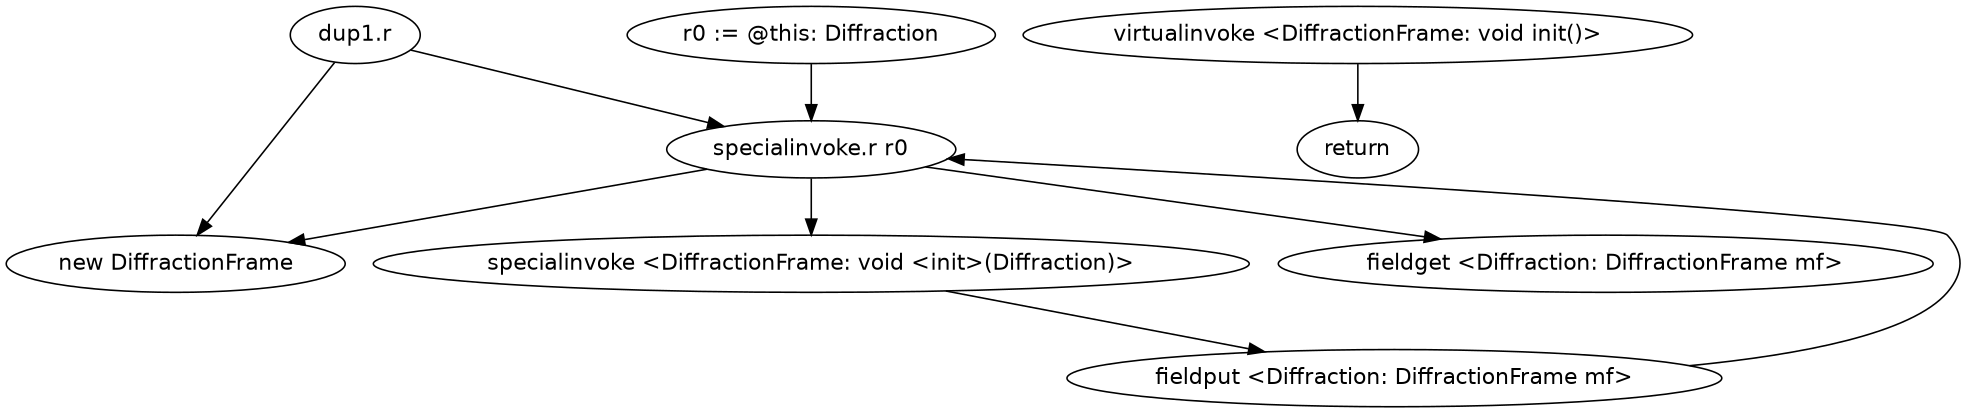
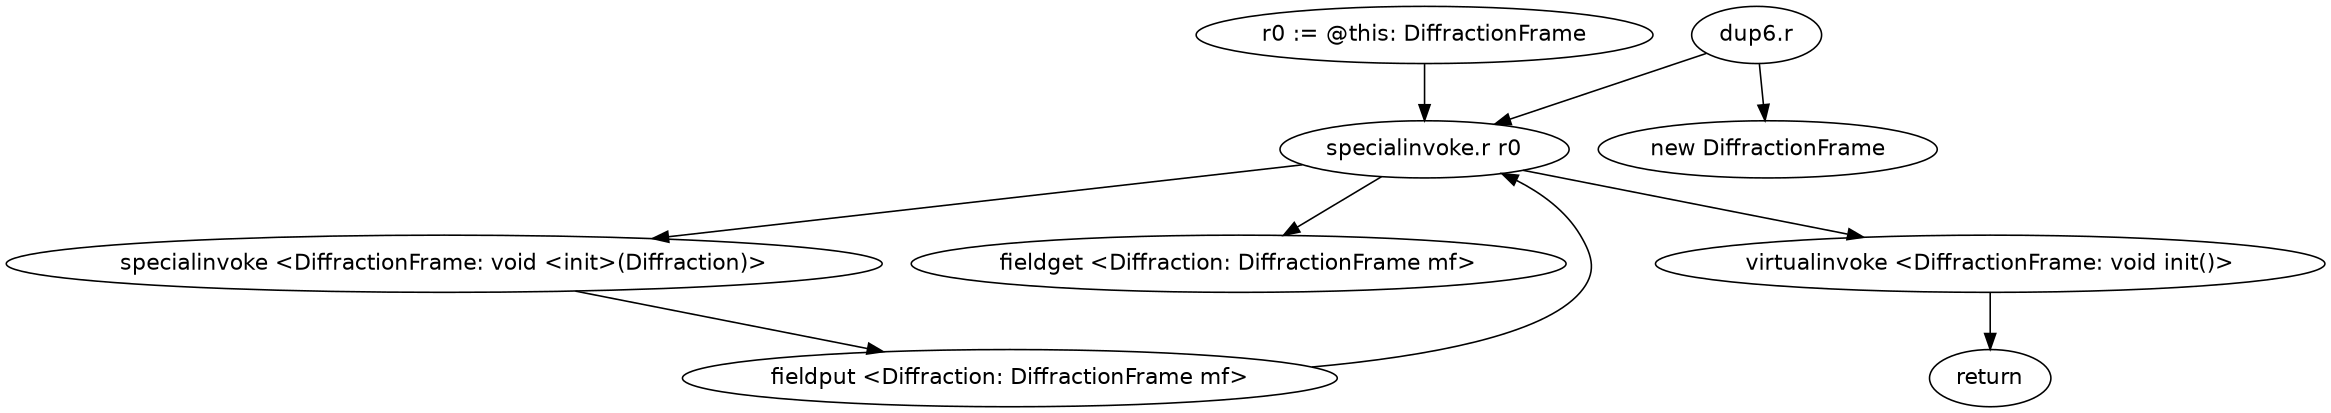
node "dup1.r": label "dup1.r" -> "dup6.r"
node "r0 := @this: Diffraction": label "r0 := @this: Diffraction" -> "r0 := @this: DiffractionFrame"
edge "specialinvoke.r r0" -> "new DiffractionFrame": now "specialinvoke.r r0" -> "virtualinvoke <DiffractionFrame: void init()>"
